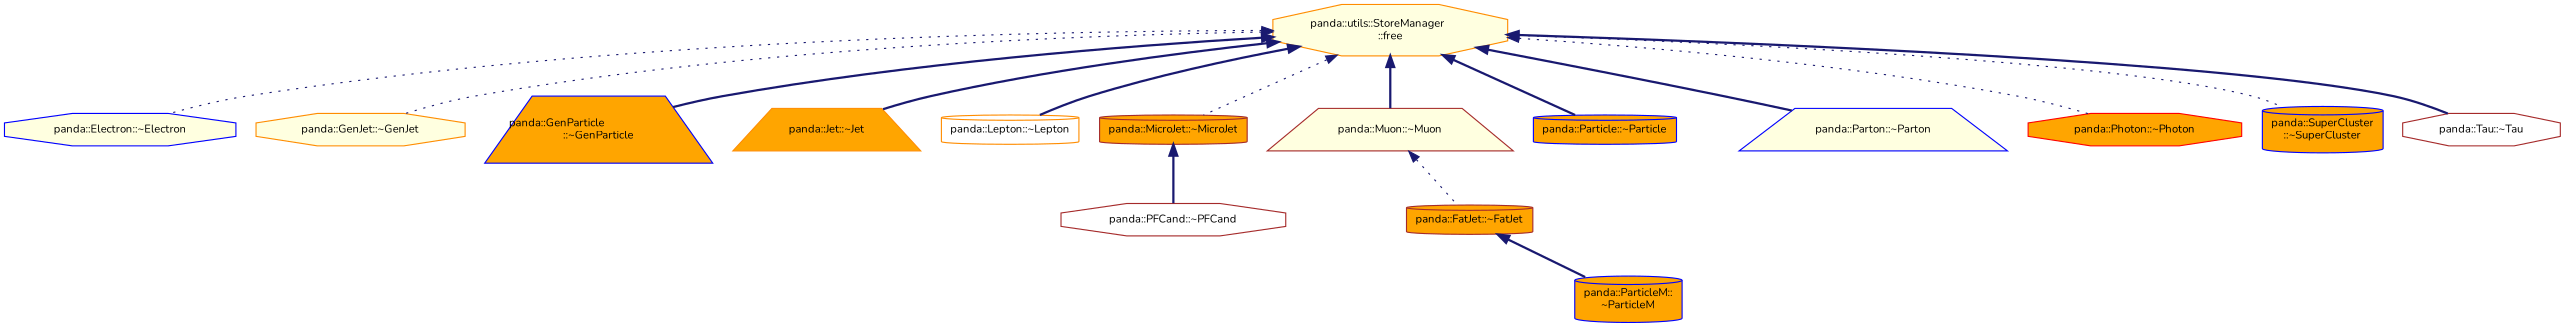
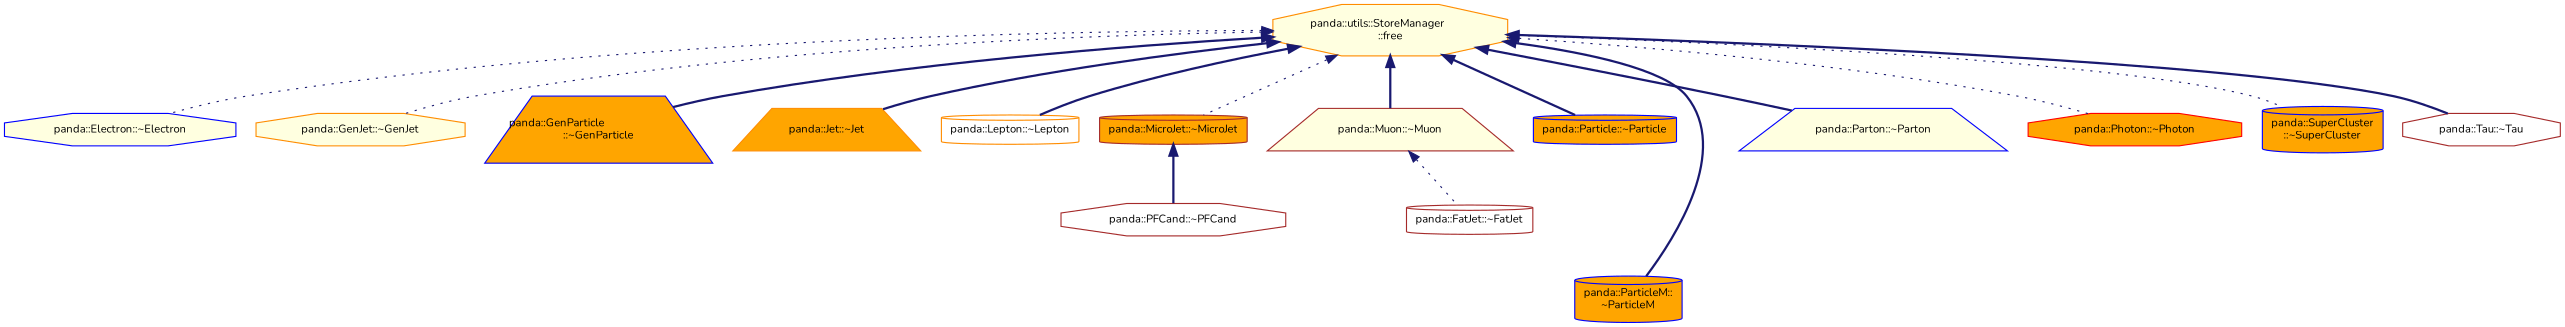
node "panda::FatJet::~FatJet": fillcolor orange -> white
edge "panda::ParticleM:: ~ParticleM" -> "panda::FatJet::~FatJet": now "panda::ParticleM:: ~ParticleM" -> "panda::utils::StoreManager ::free"
